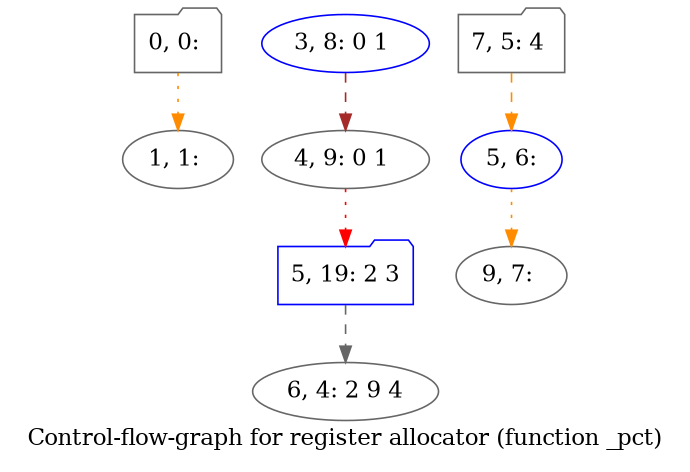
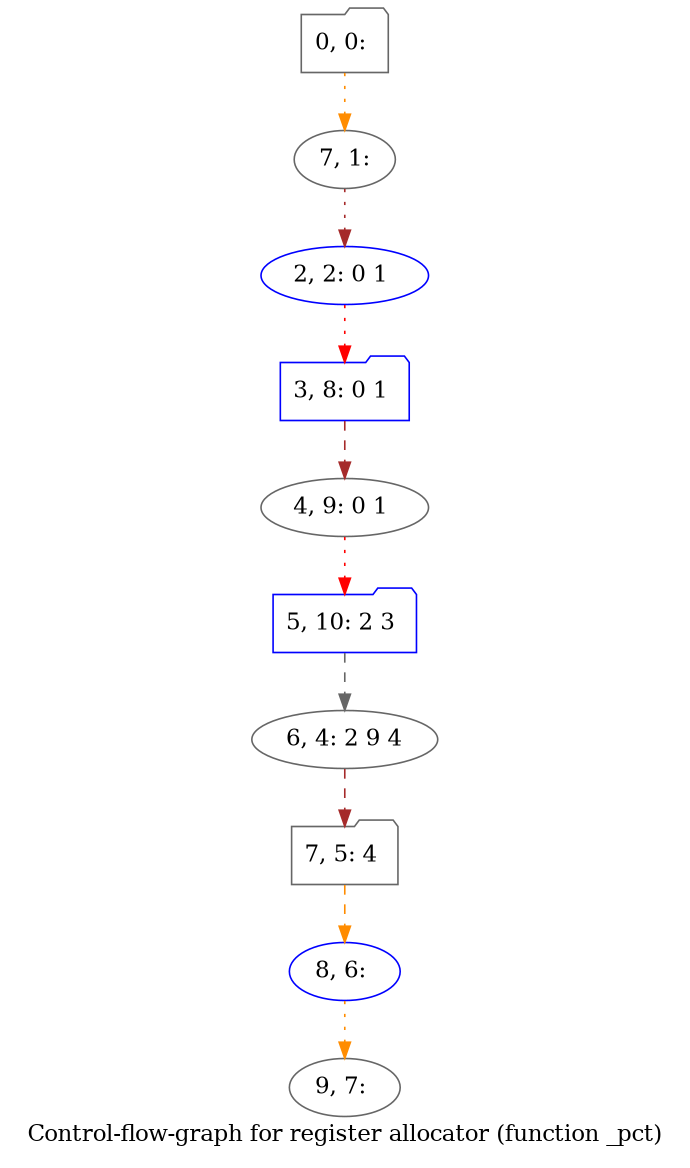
node "3, 8: 0 1": shape ellipse -> folder
node "1, 1:": label "1, 1:" -> "7, 1:"
node "5, 6:": label "5, 6:" -> "8, 6:"
node "2, 2: 0 1": added
node "5, 19: 2 3": label "5, 19: 2 3" -> "5, 10: 2 3"
edge "6, 4: 2 9 4" -> "7, 5: 4": added
